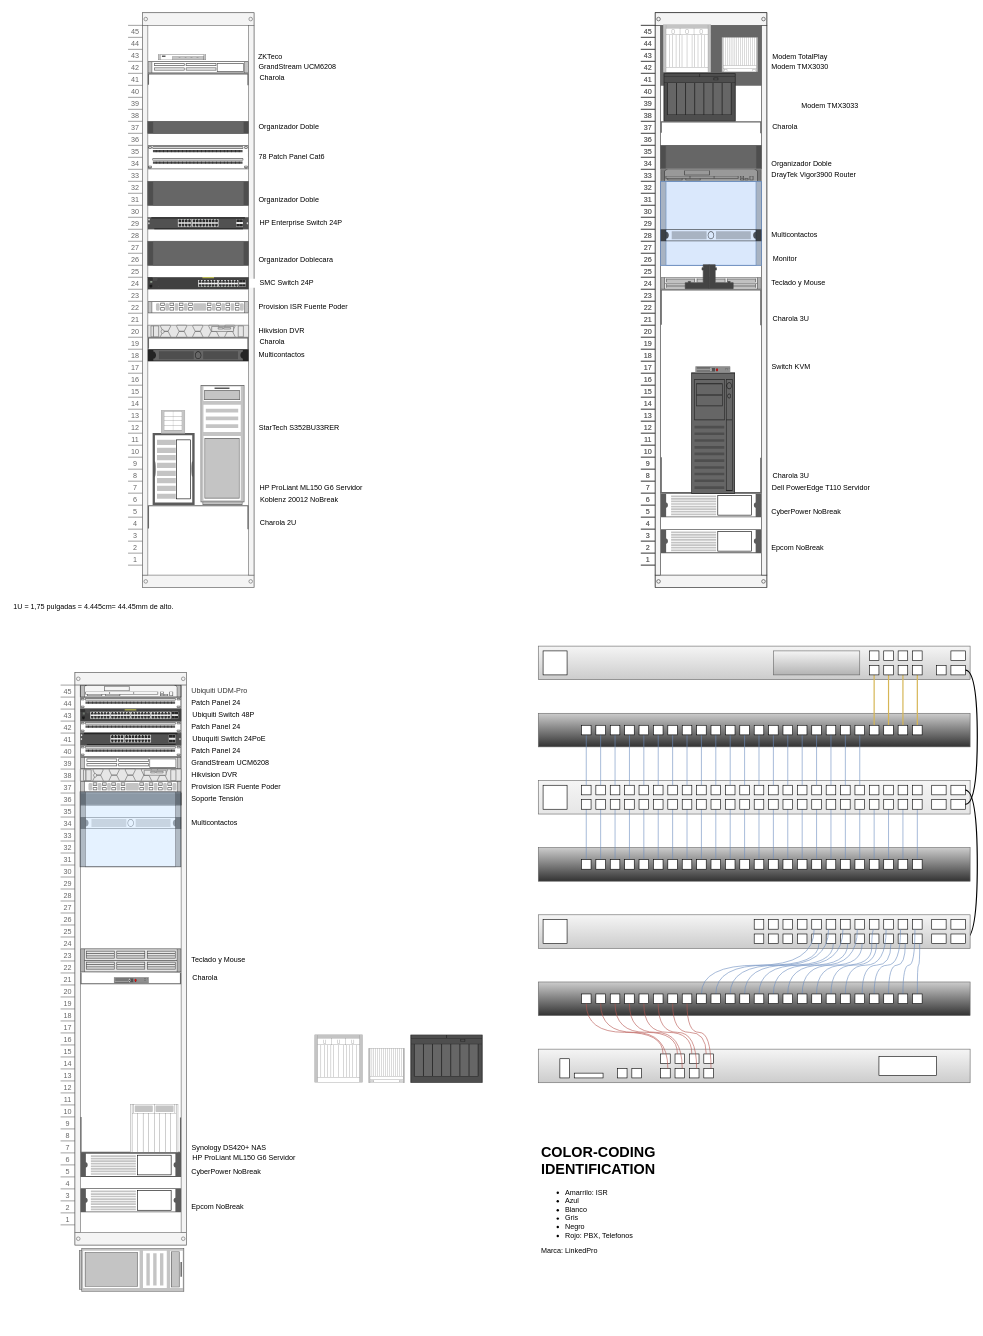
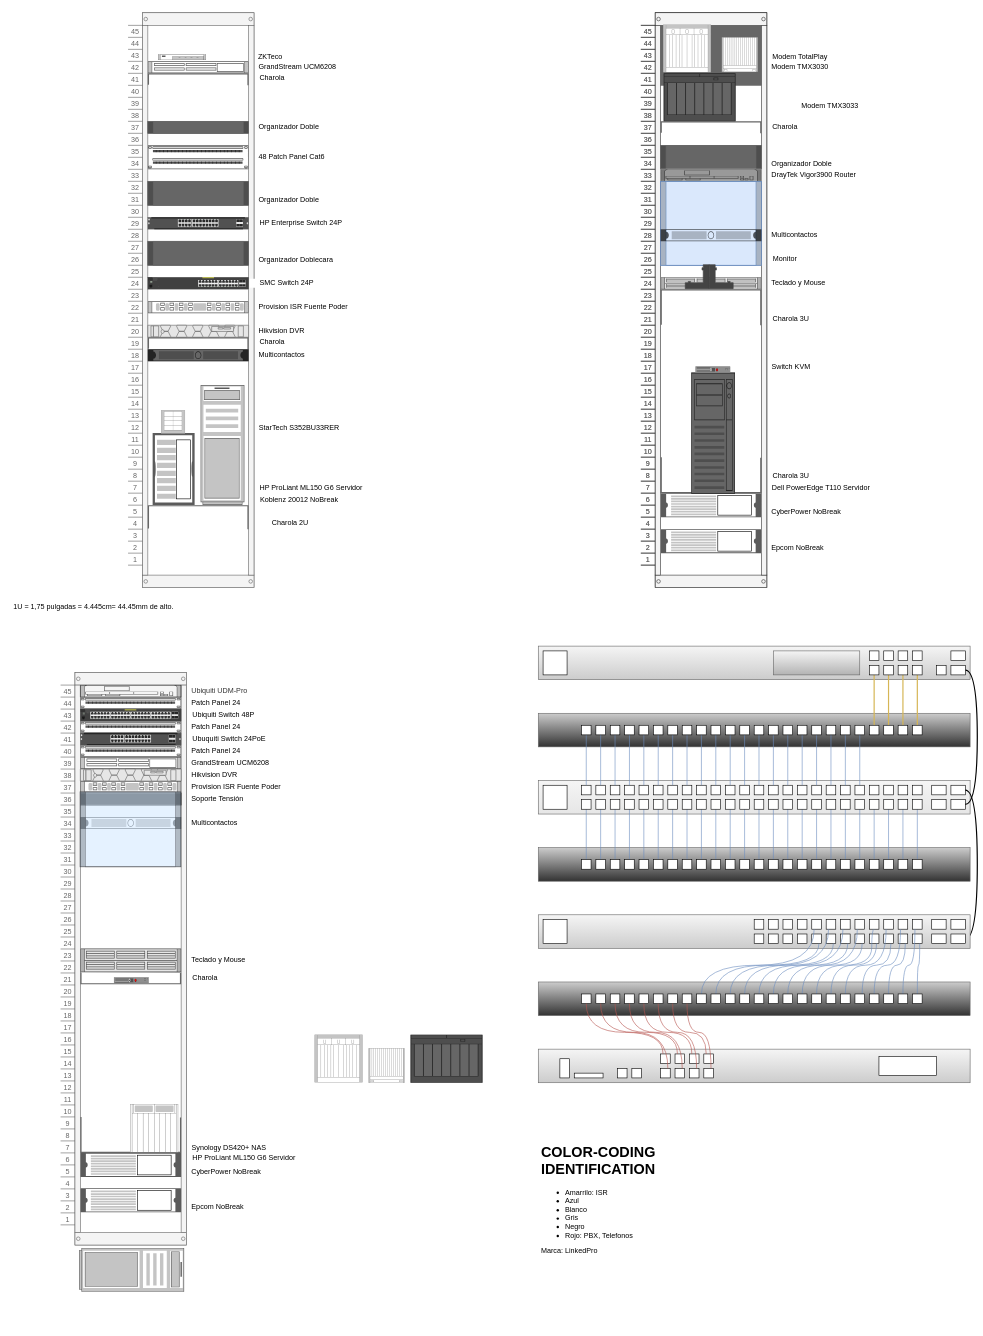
node "78 Patch Panel Cat6": label "78 Patch Panel Cat6" -> "48 Patch Panel Cat6"
node "Charola 2U": moved (278, 522) -> (290, 522)
